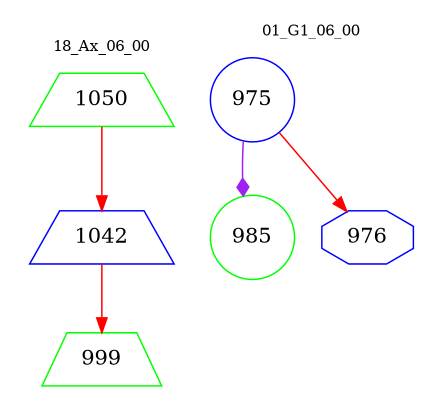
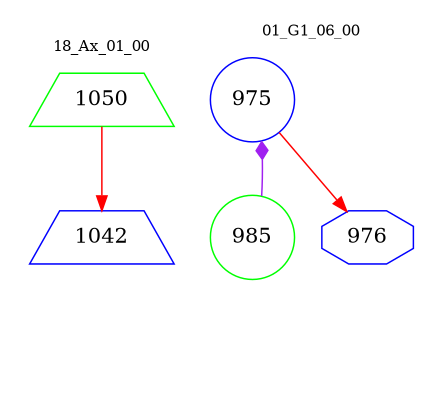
cluster "18_Ax_06_00": label "18_Ax_06_00" -> "18_Ax_01_00"
edge "975" -> "985": reversed
node "999": removed
